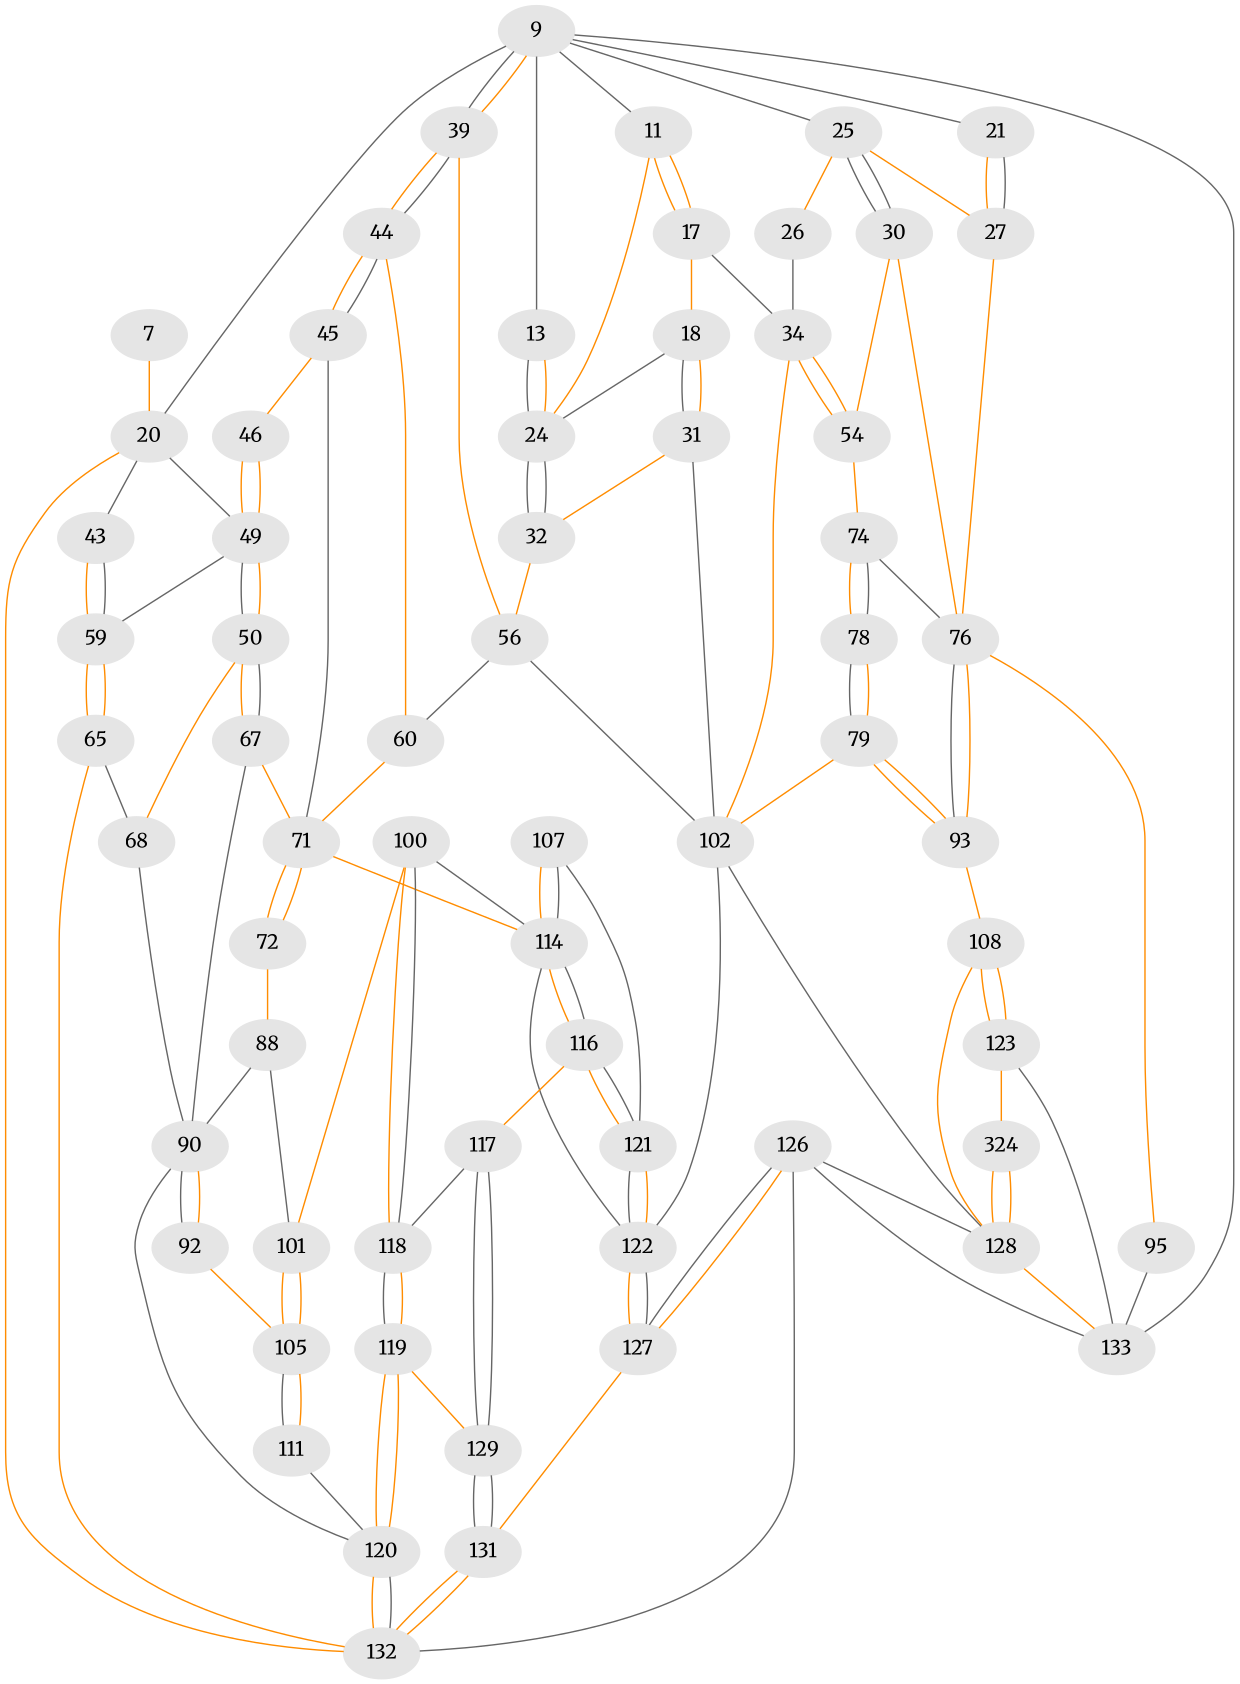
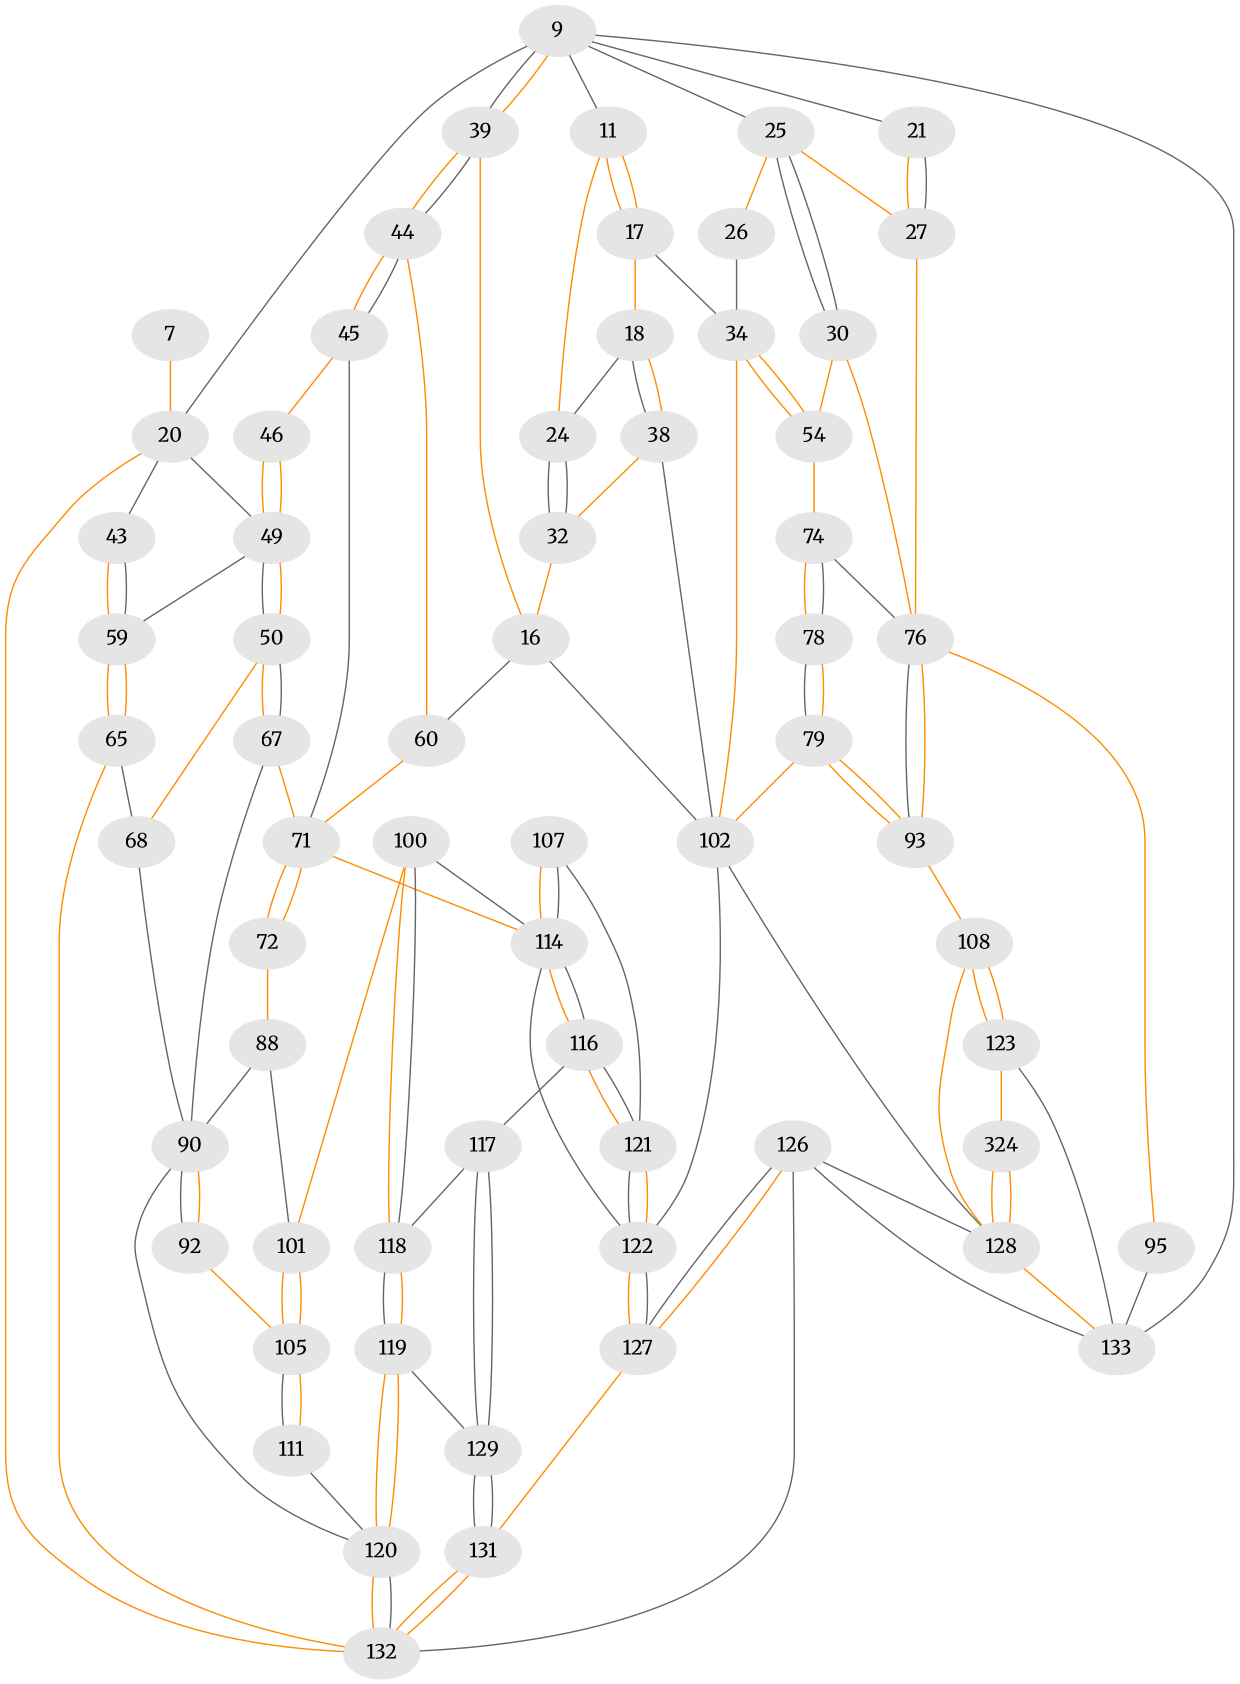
node "13": removed
node "31": label "31" -> "38"
node "56": label "56" -> "16"
edge "116" -- "117": color darkorange -> gray40
edge "119" -- "129": color darkorange -> gray40
